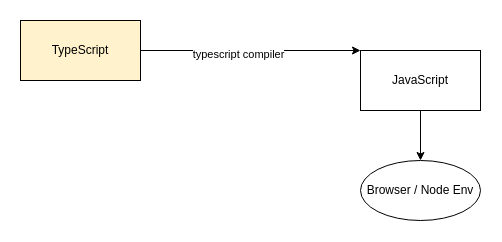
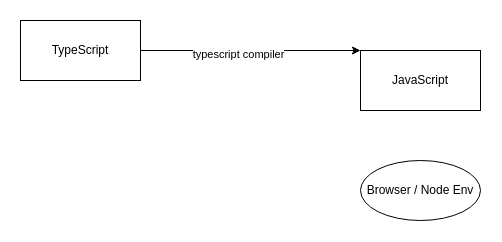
node "TypeScript": fillcolor #fff2cc -> #ffffff
edge "JavaScript" -> "Browser / Node Env": removed
